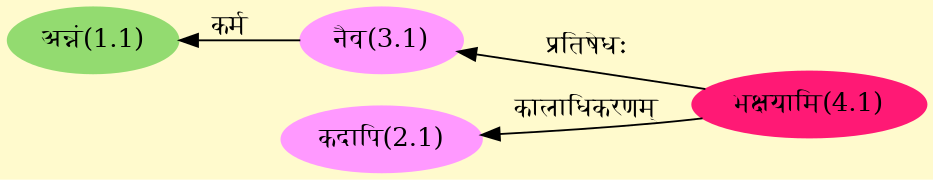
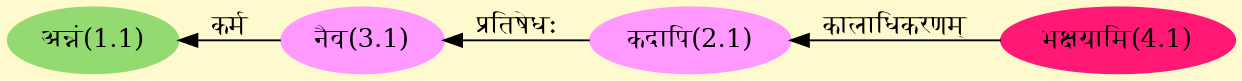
edge "भक्षयामि(4.1)" -> "नैव(3.1)": now "कदापि(2.1)" -> "नैव(3.1)"
